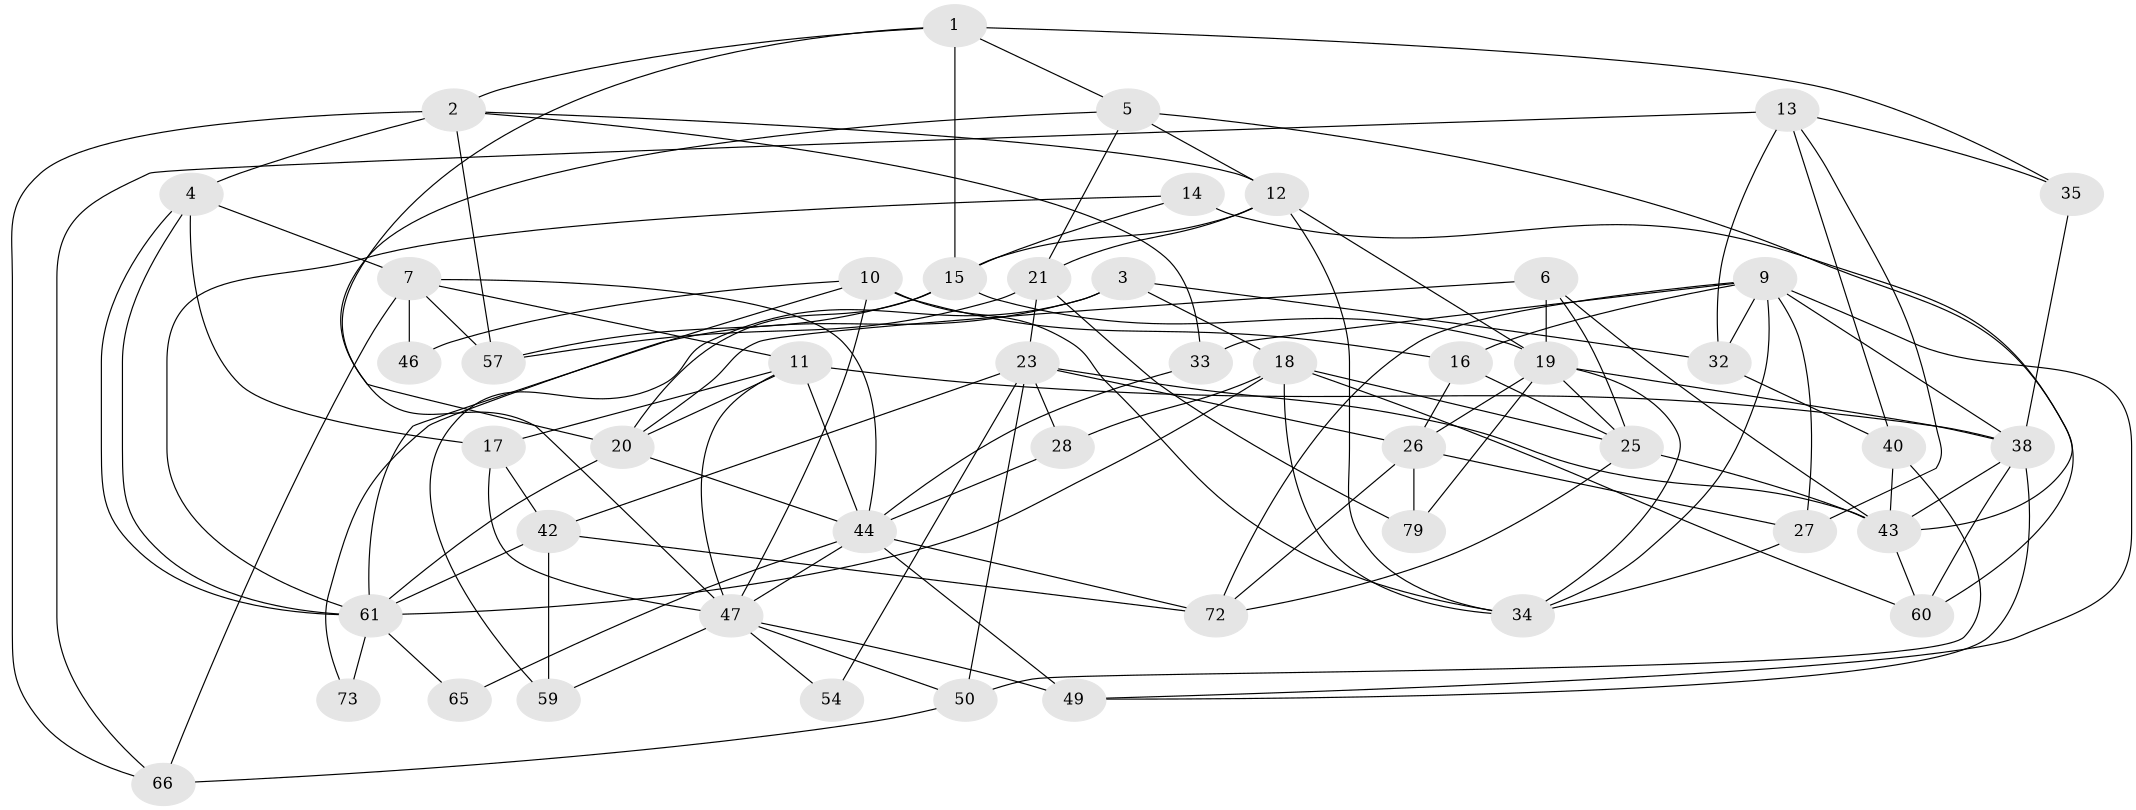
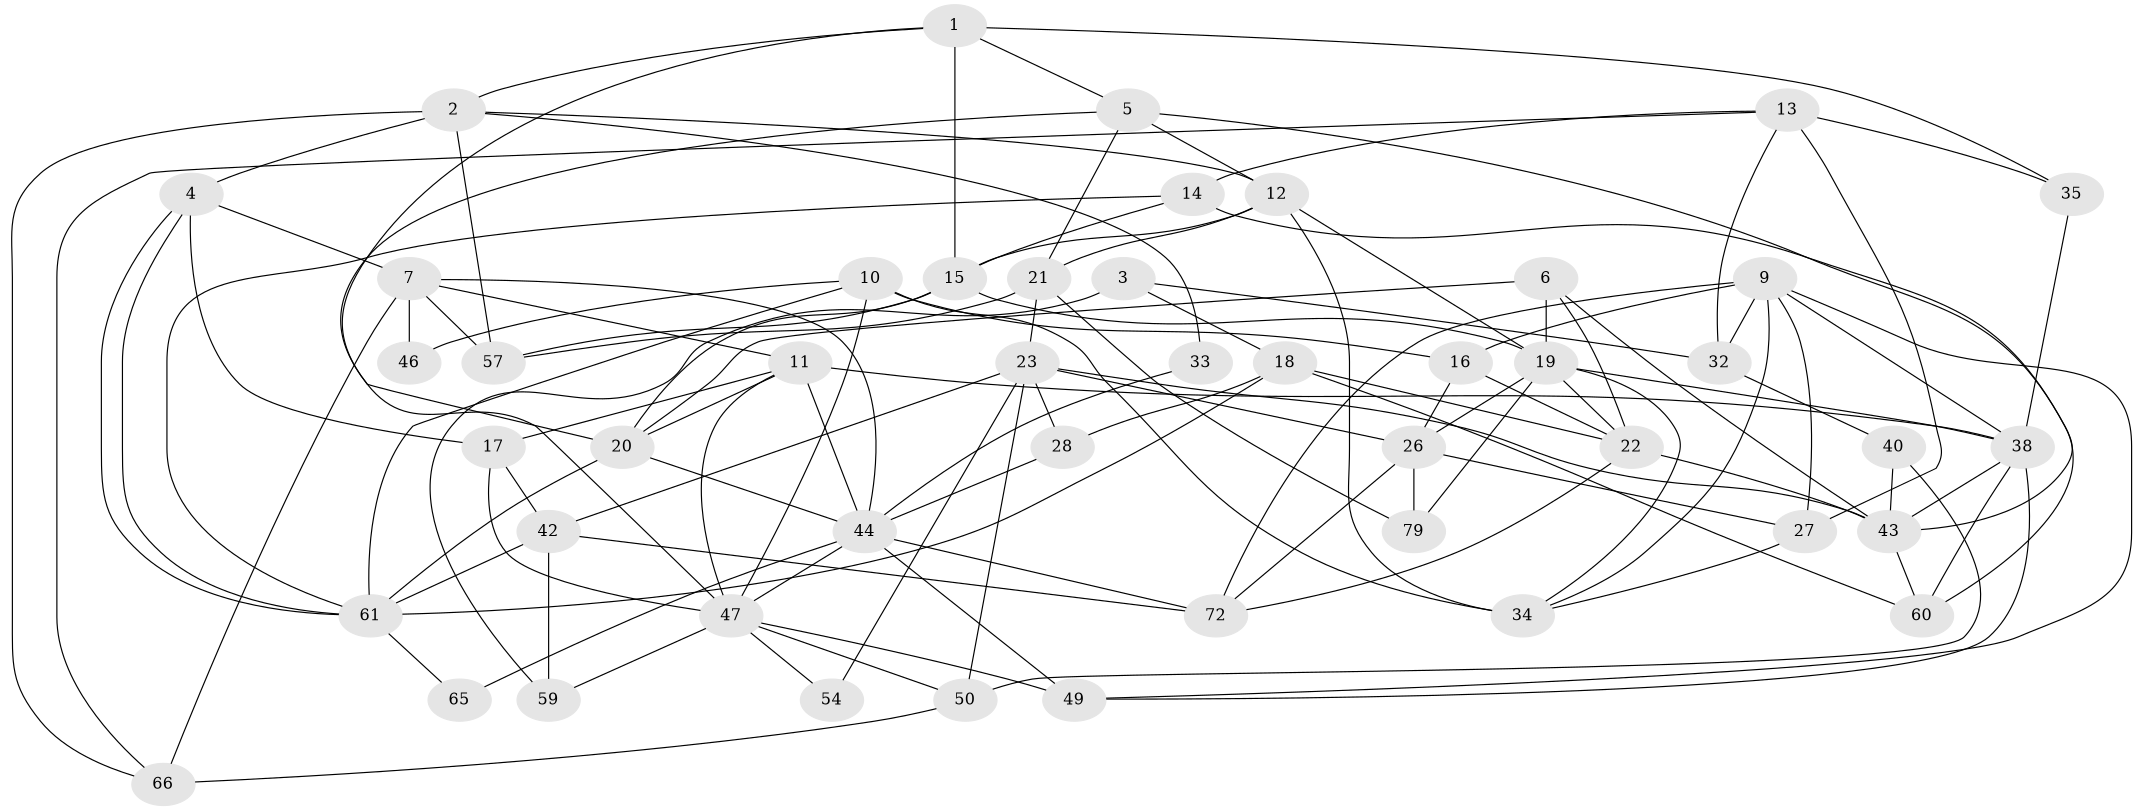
edge "13" -- "40": now "13" -- "14"
edge "9" -- "33": removed
node "25": label "25" -> "22"
edge "18" -- "34": removed
node "73": removed
